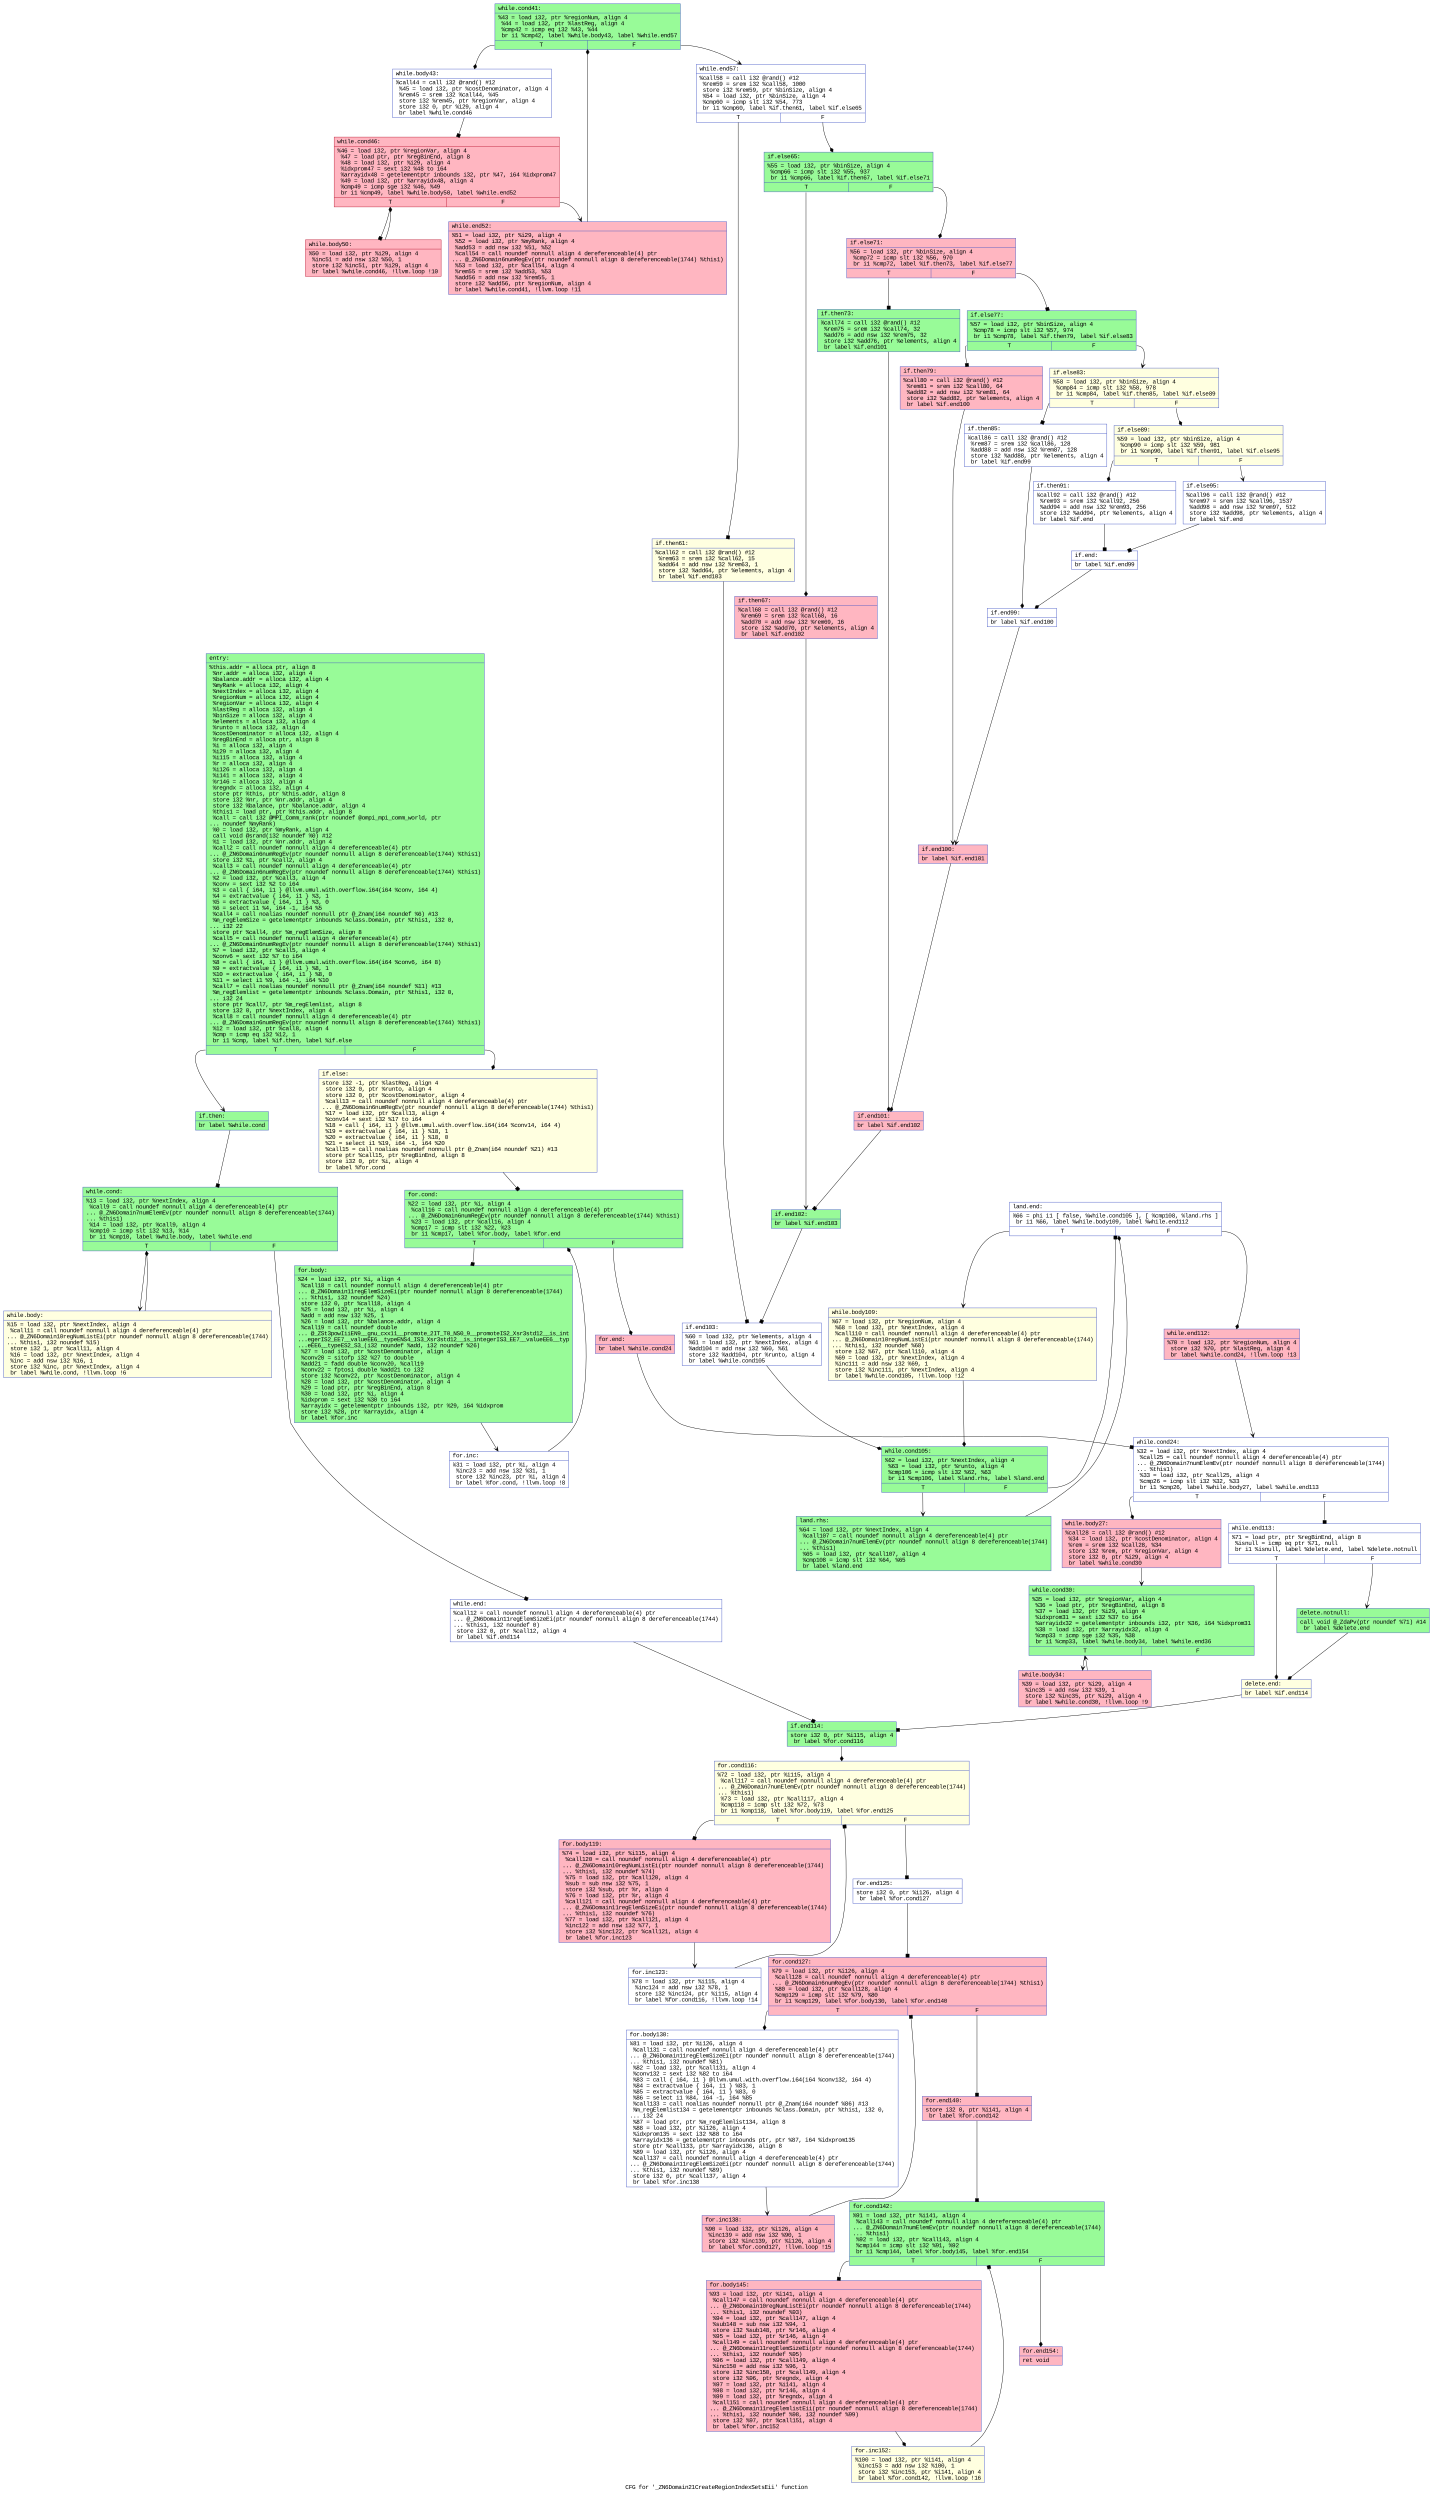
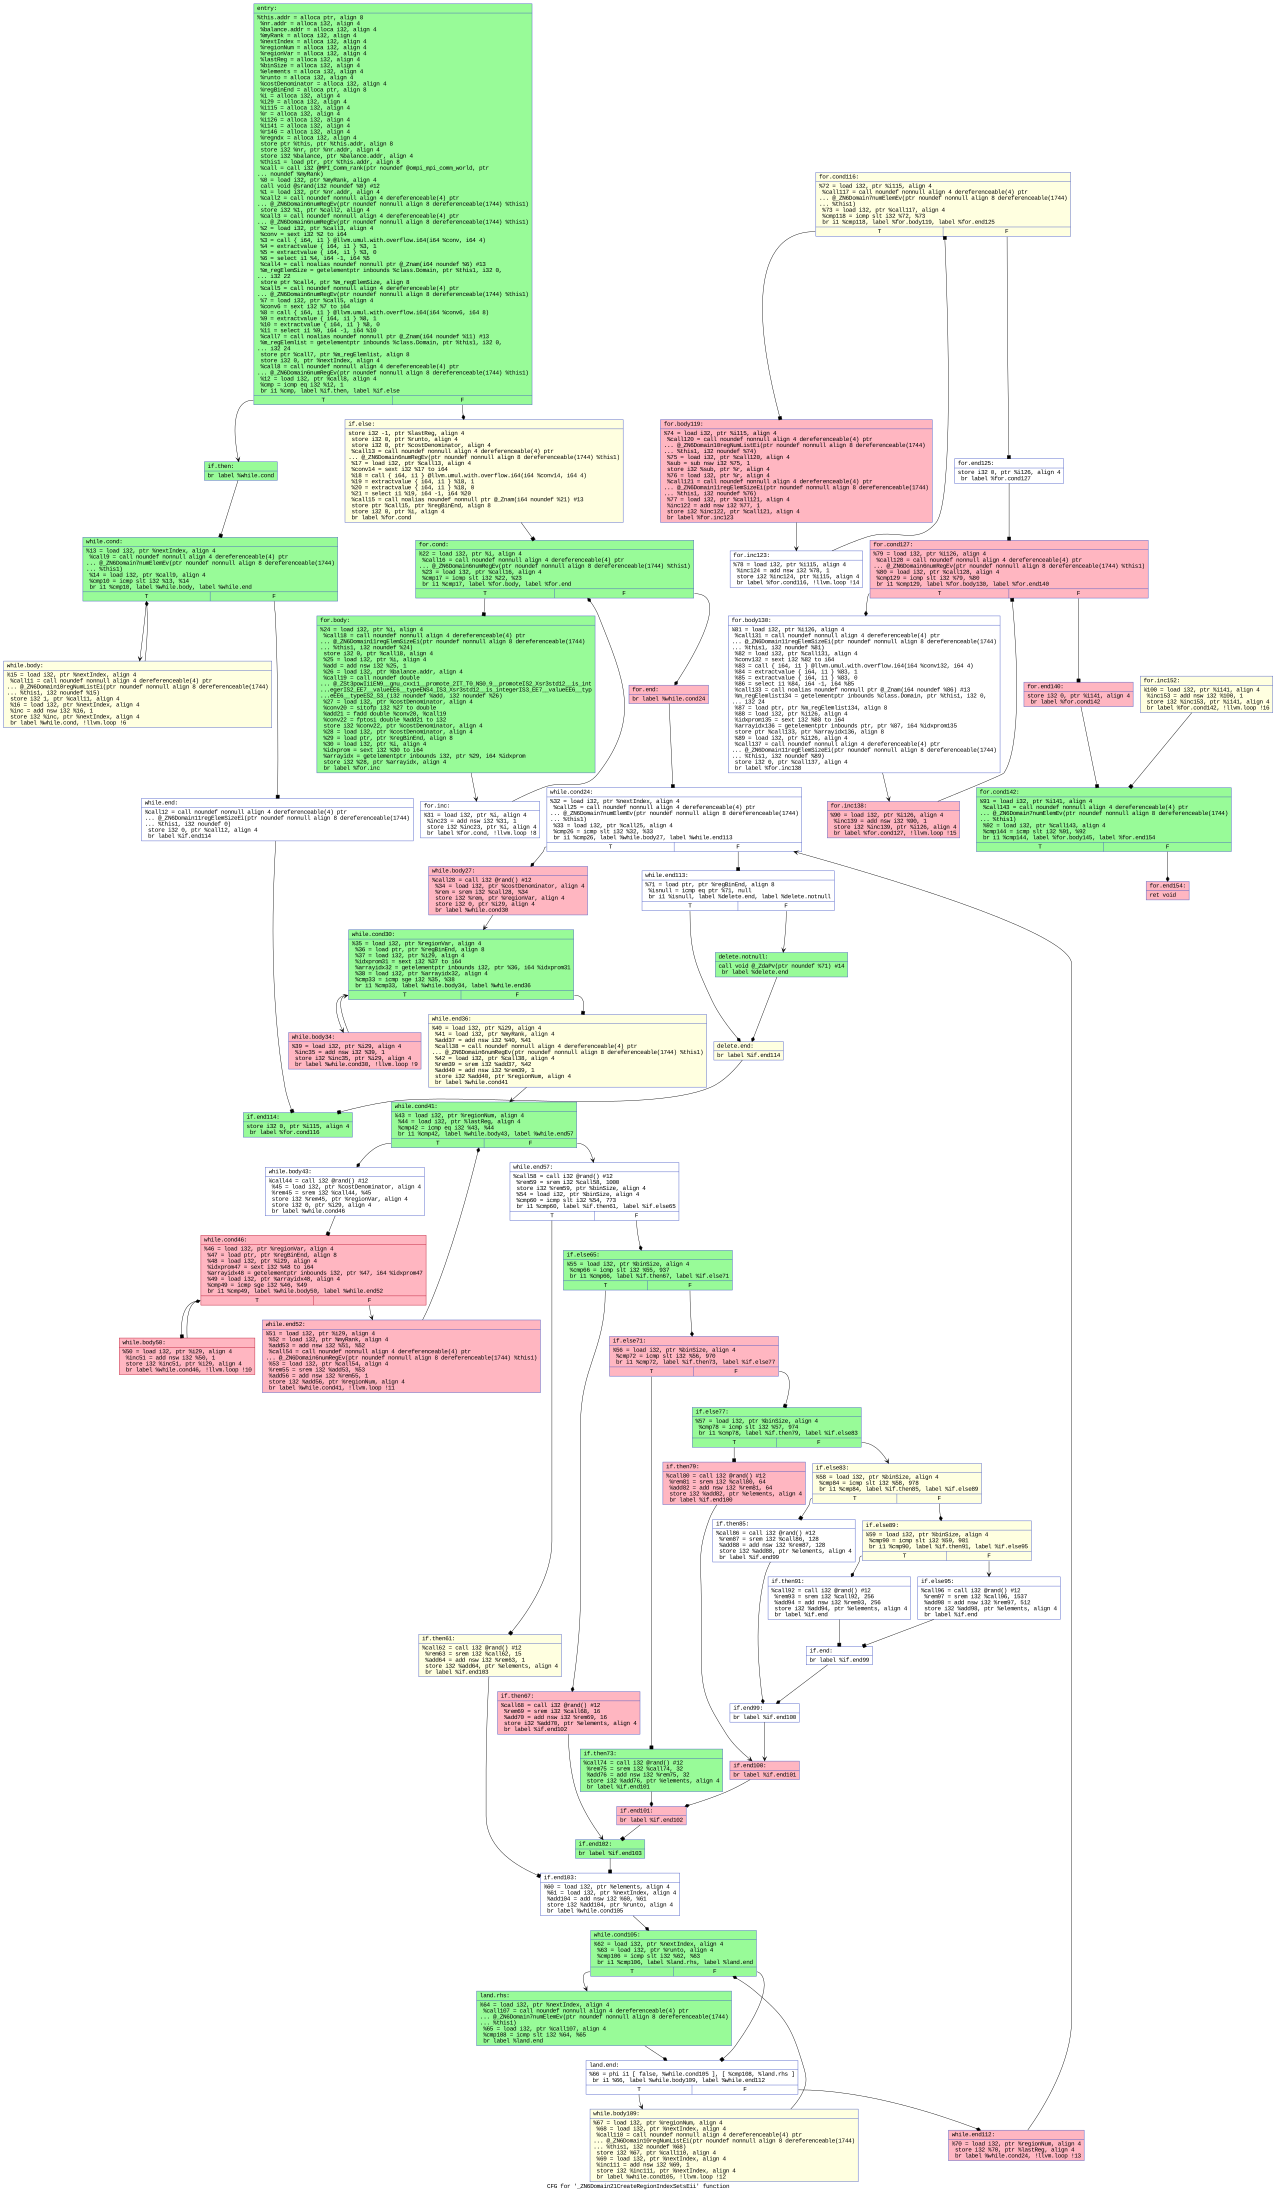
node "while.end36:": added
edge "if.end114:" -> "for.cond116:": removed
node "for.body145:": removed
